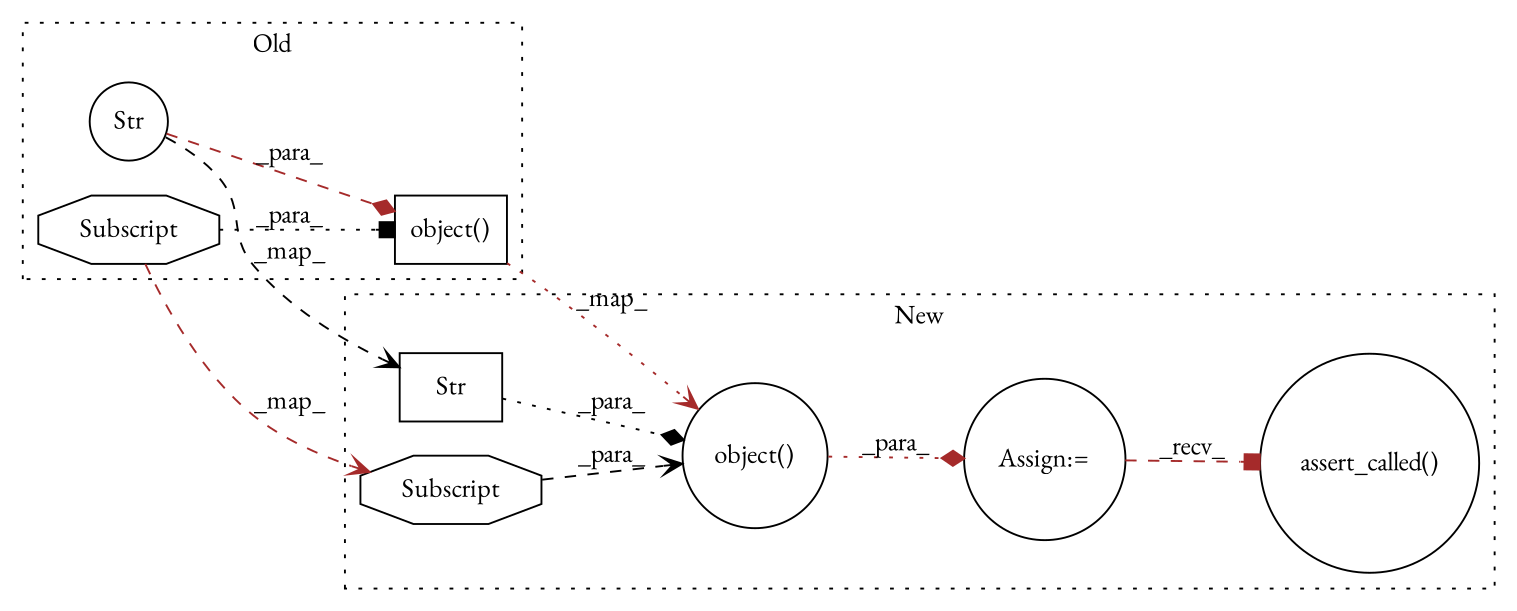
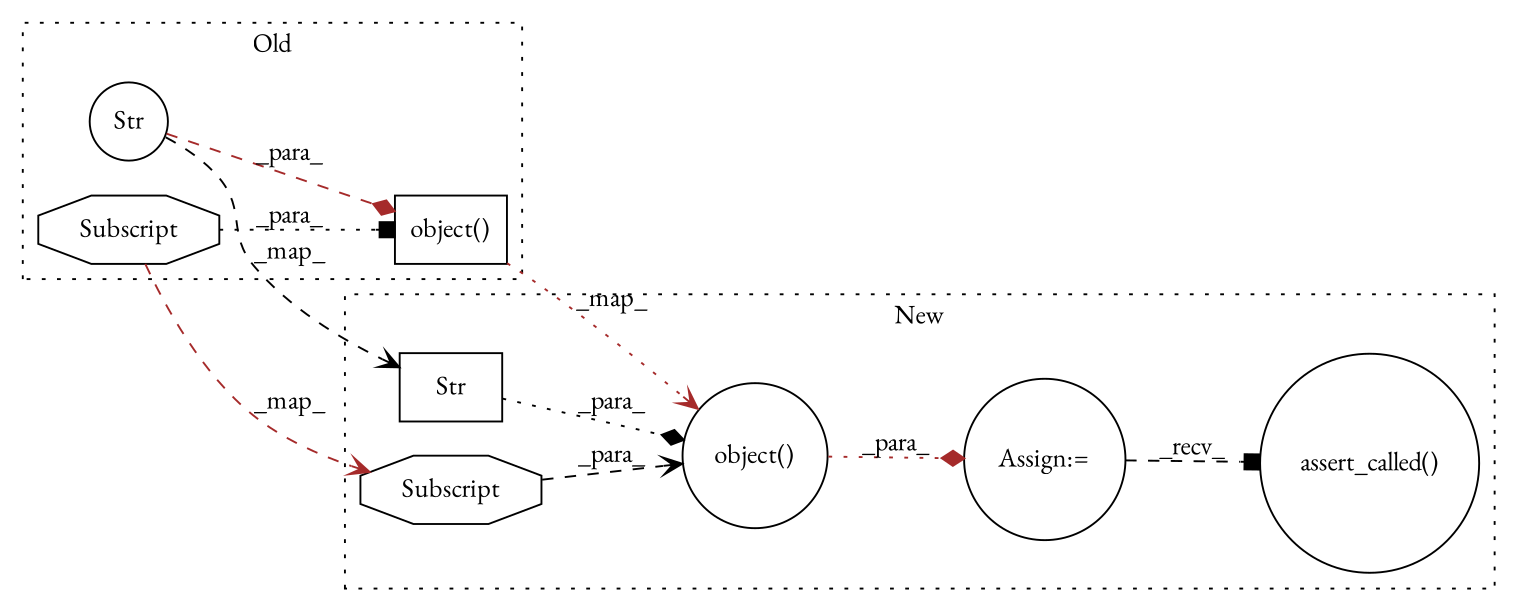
edge "Assign:=" -> "assert_called()": color brown -> black
